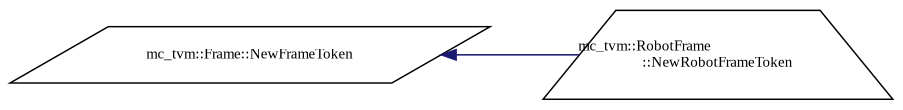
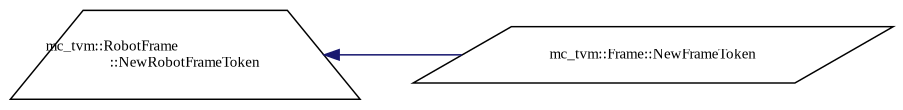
edge "mc_tvm::RobotFrame ::NewRobotFrameToken" -> "mc_tvm::Frame::NewFrameToken": reversed
